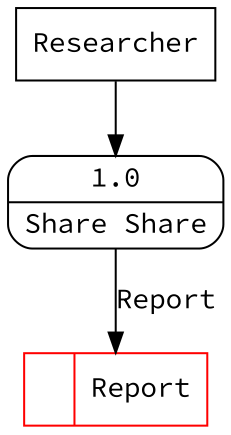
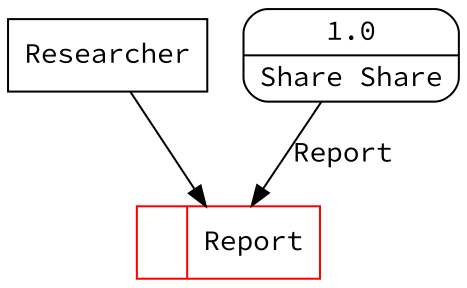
edge "Researcher" -> "1.0": now "Researcher" -> "Report"
